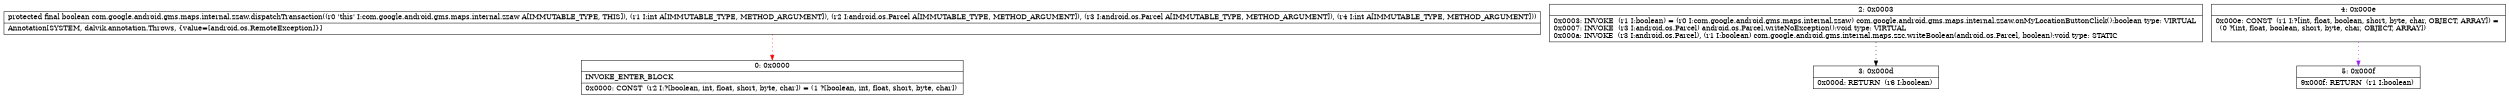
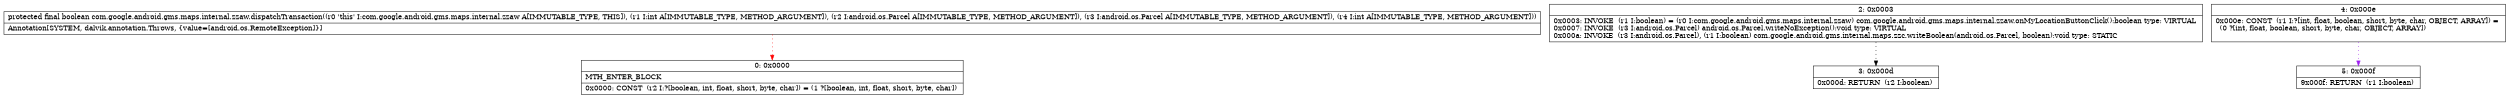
node "0: 0x0000": text "INVOKE_ENTER_BLOCK" -> "MTH_ENTER_BLOCK"
node "3: 0x000d": text "0x000d: RETURN  (r6 I:boolean)" -> "0x000d: RETURN  (r2 I:boolean)"
